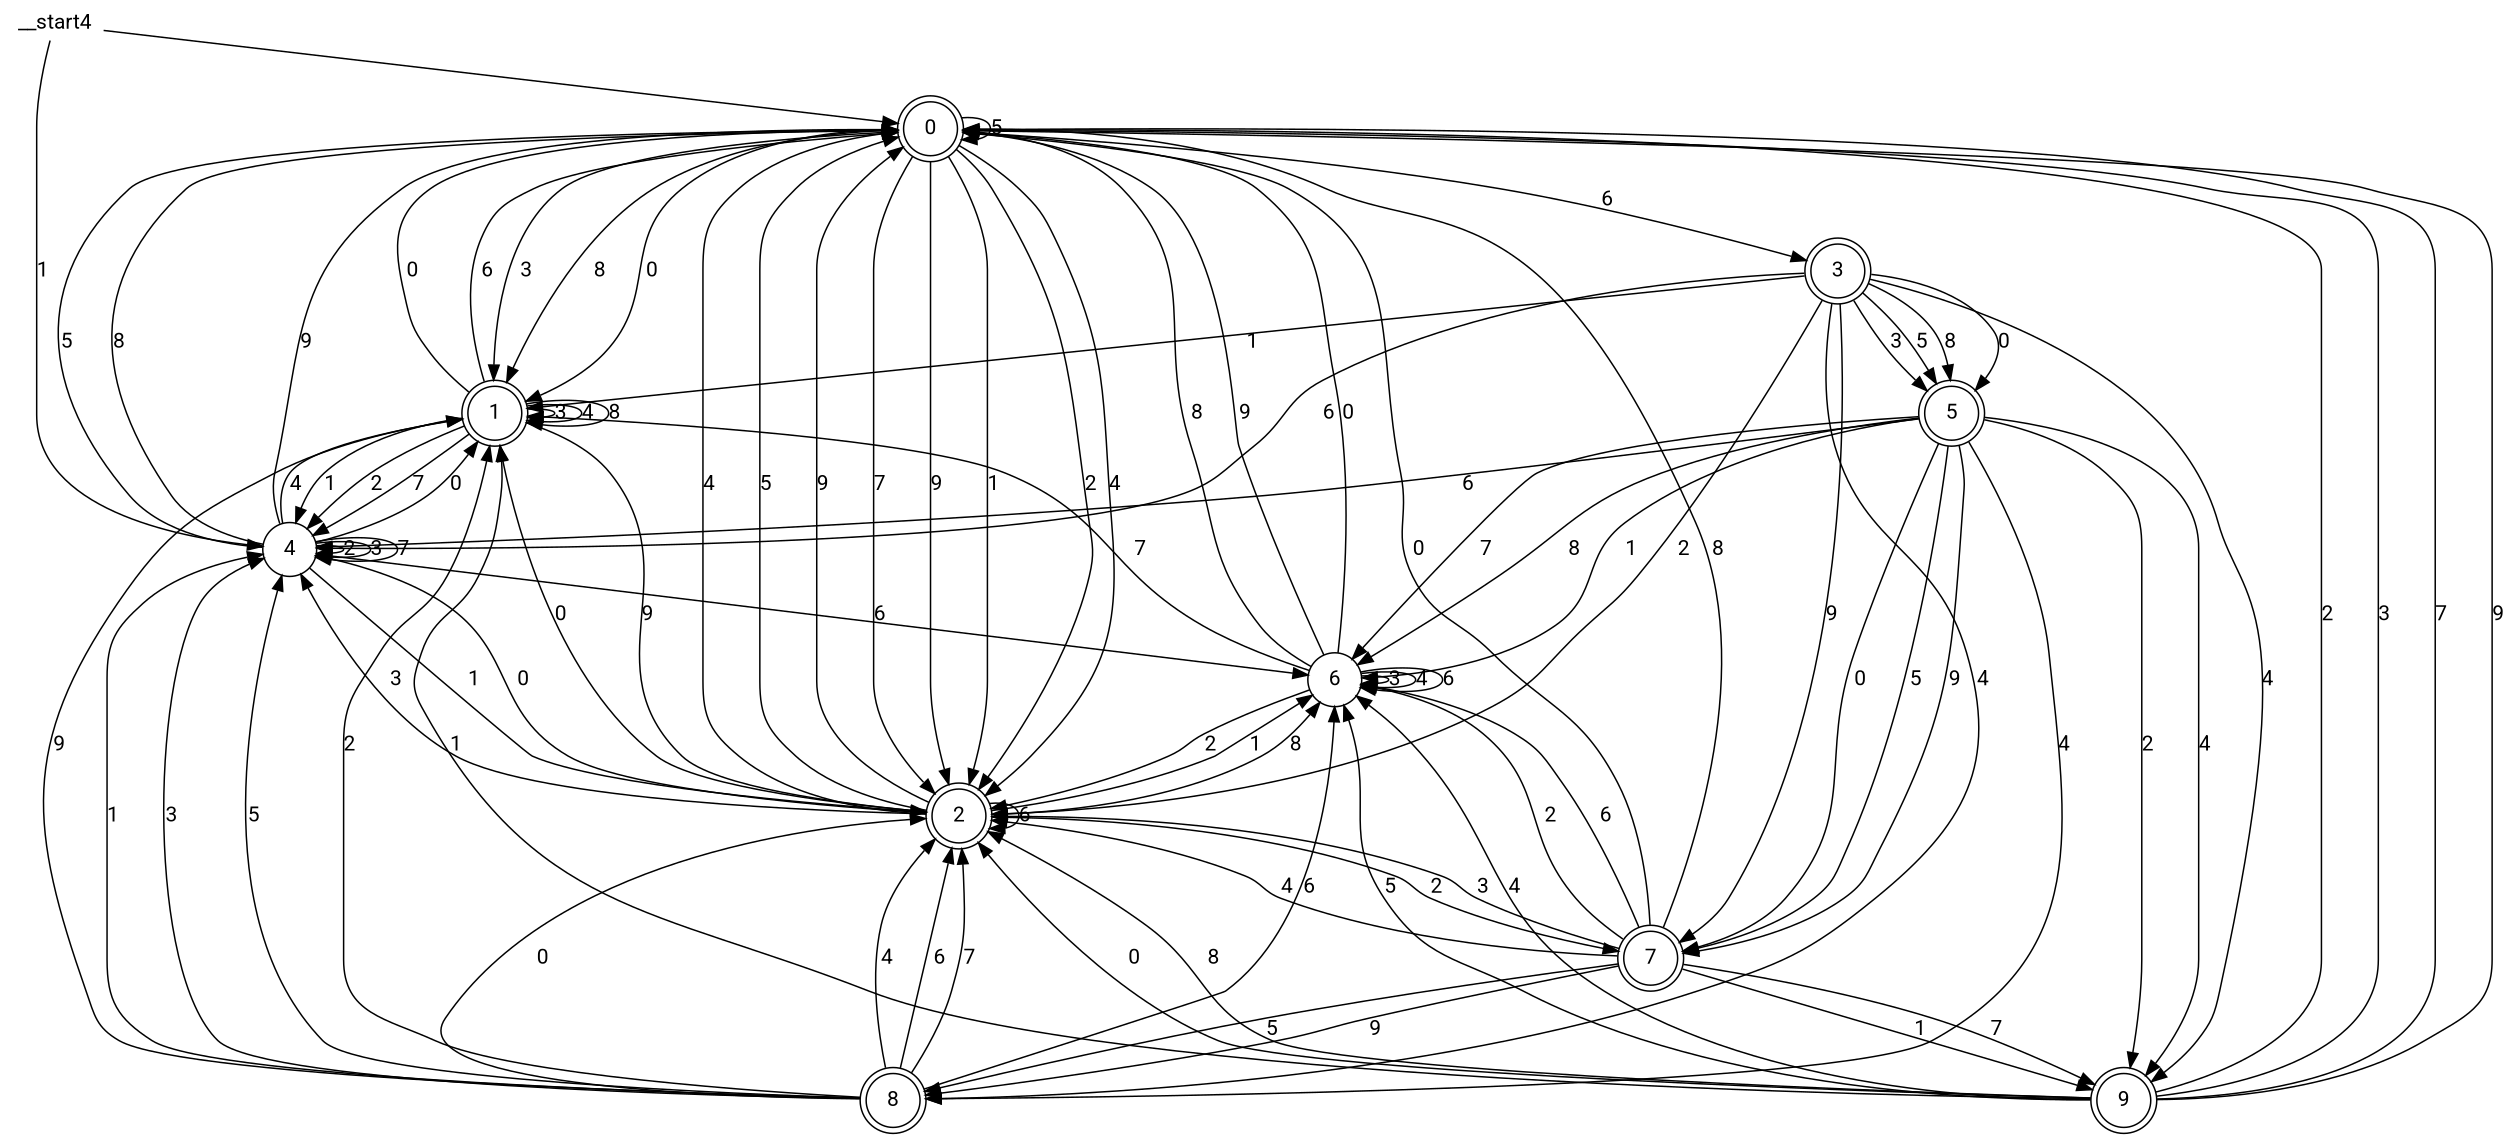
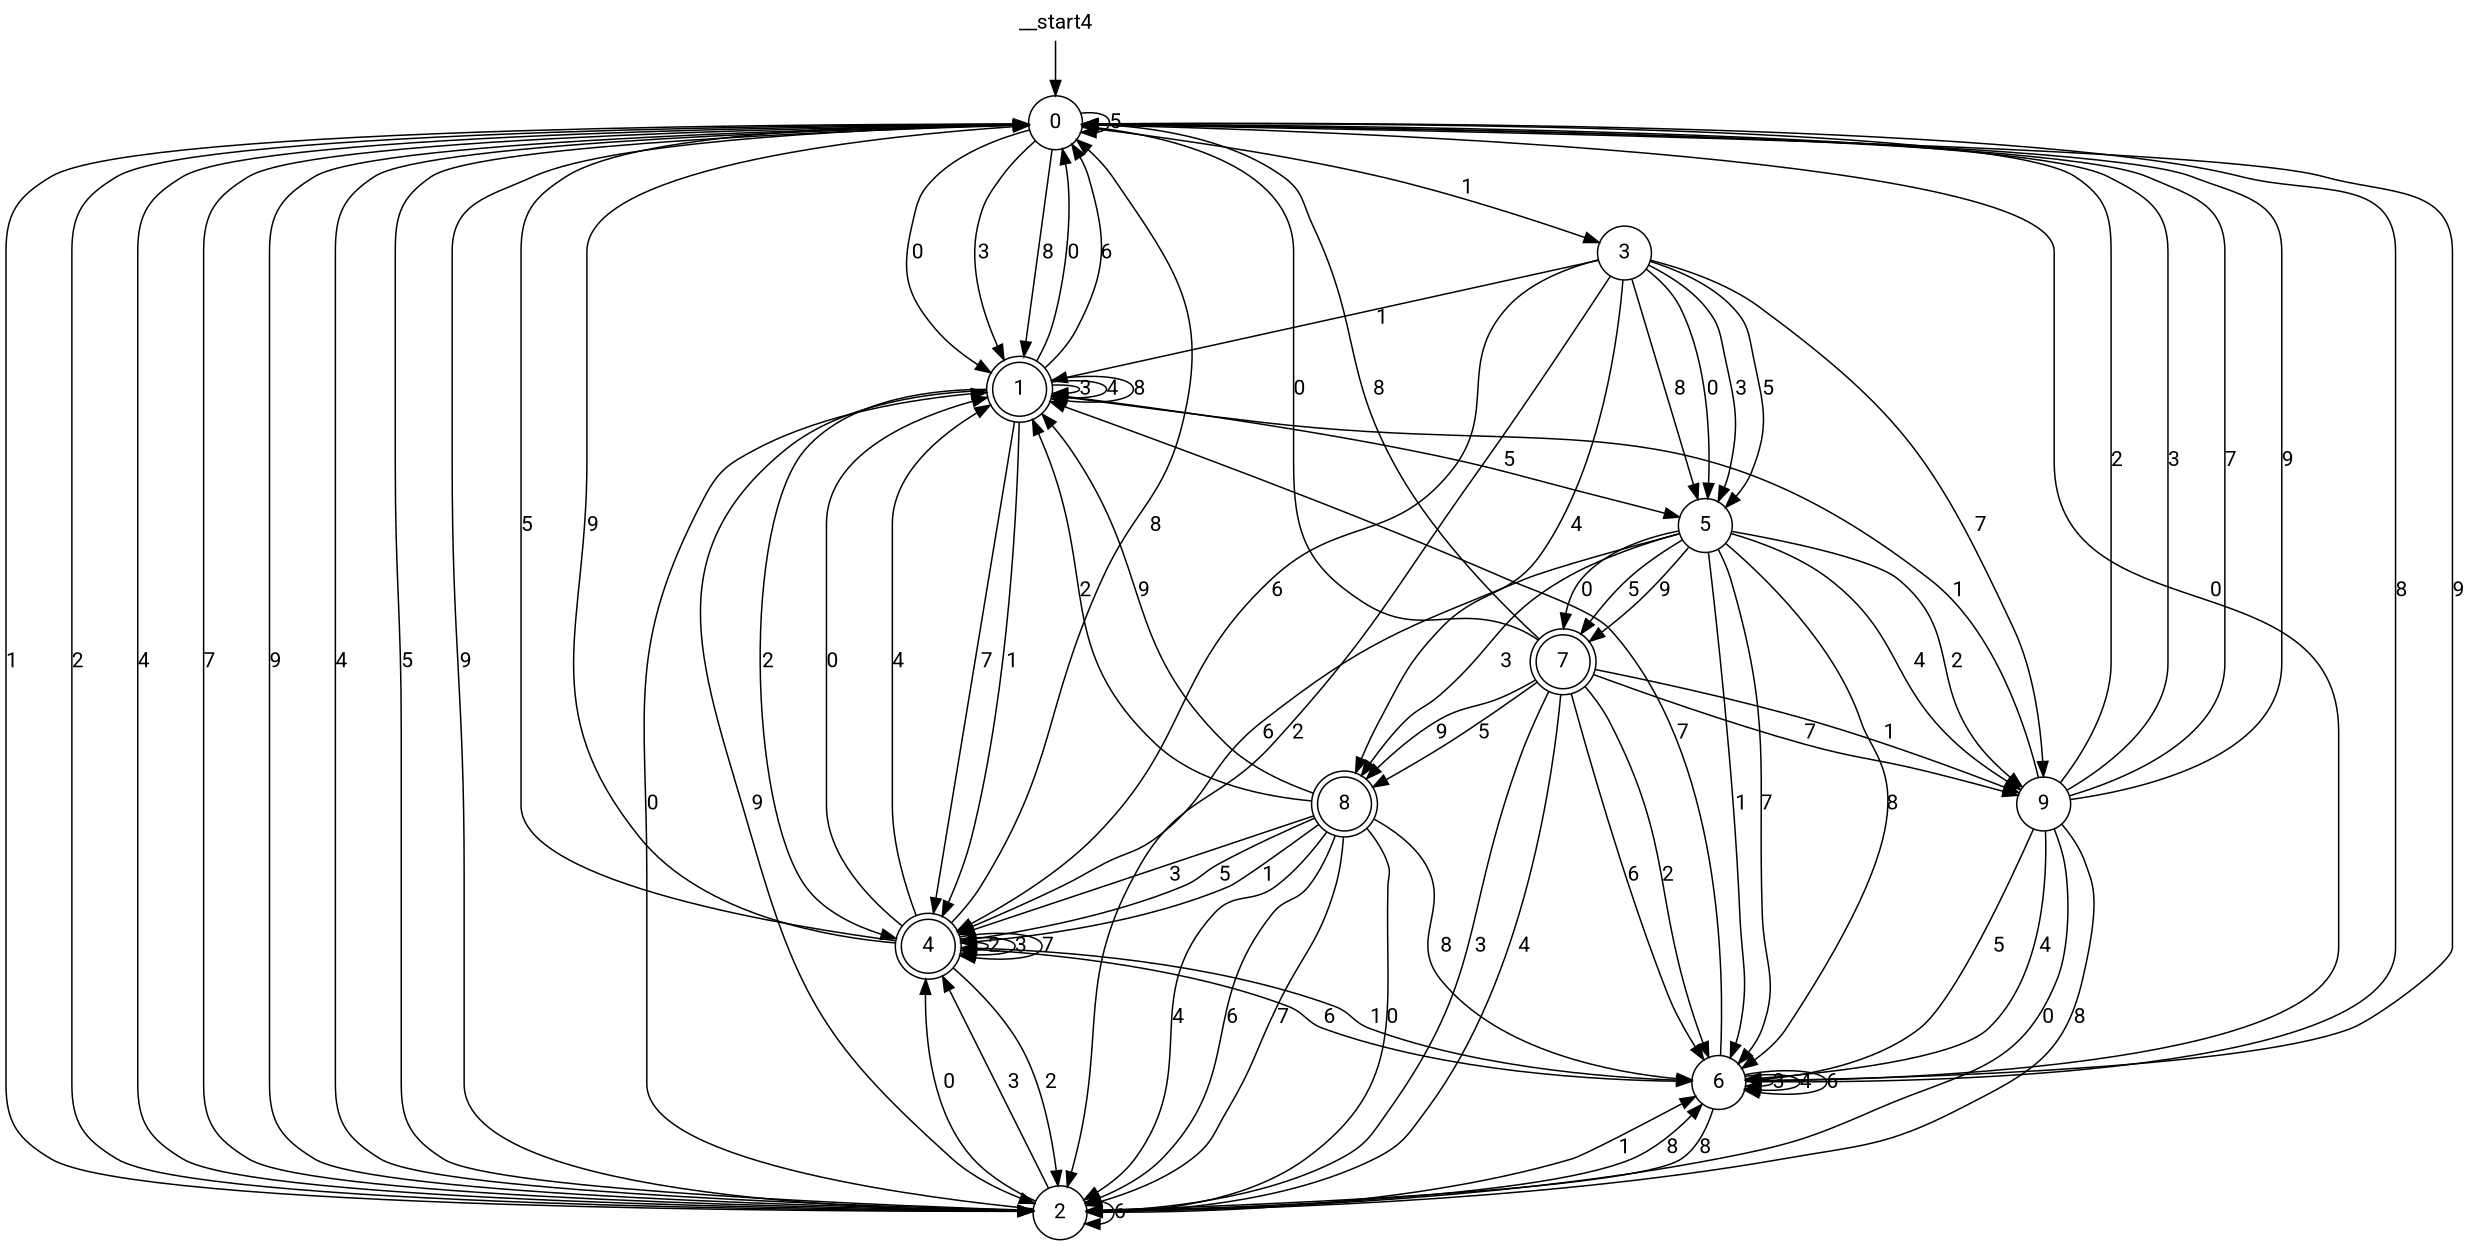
node "0": shape doublecircle -> circle
edge "0" -> "3": label "6" -> "1"
node "3": shape doublecircle -> circle
edge "__start4" -> "4": now "6" -> "4"
node "5": shape doublecircle -> circle
edge "1" -> "5": added, label "5"
node "4": shape circle -> doublecircle
edge "3" -> "7": removed, label "9"
edge "4" -> "2": label "1" -> "2"
edge "3" -> "9": label "4" -> "7"
edge "6" -> "2": label "2" -> "8"
edge "5" -> "8": label "4" -> "3"
node "2": shape doublecircle -> circle
edge "2" -> "7": removed, label "2"
edge "8" -> "6": label "6" -> "8"
node "9": shape doublecircle -> circle
